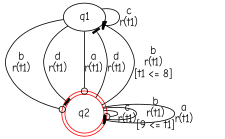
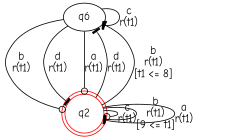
node "q1": label "q1" -> "q6"
